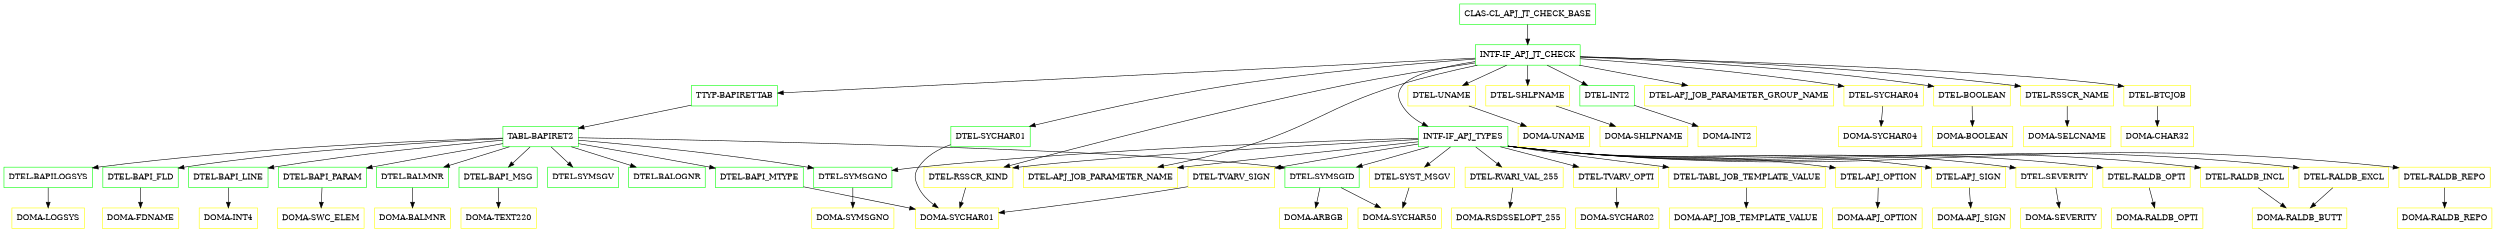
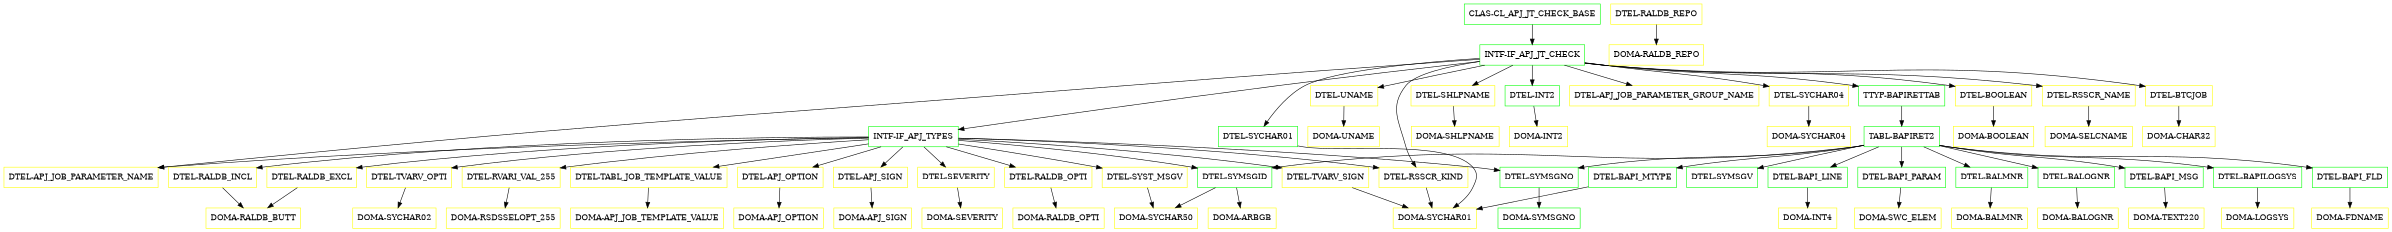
edge "INTF-IF_APJ_TYPES" -> "DTEL-RALDB_REPO": removed
node "DOMA-SYMSGNO": color yellow -> green
node "DOMA-BALOGNR": added
